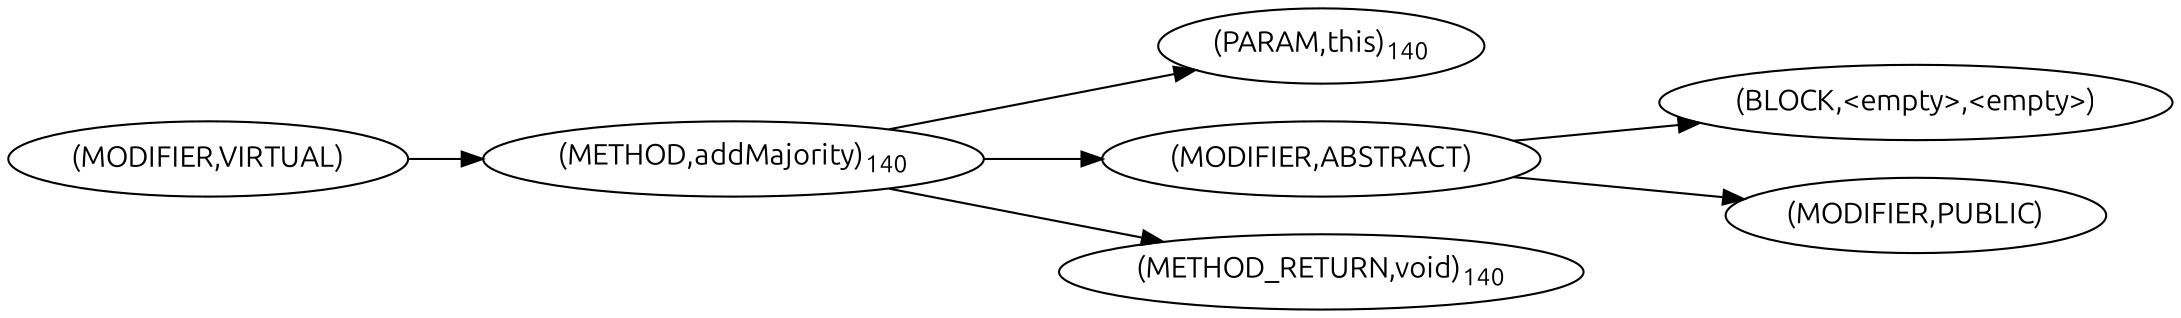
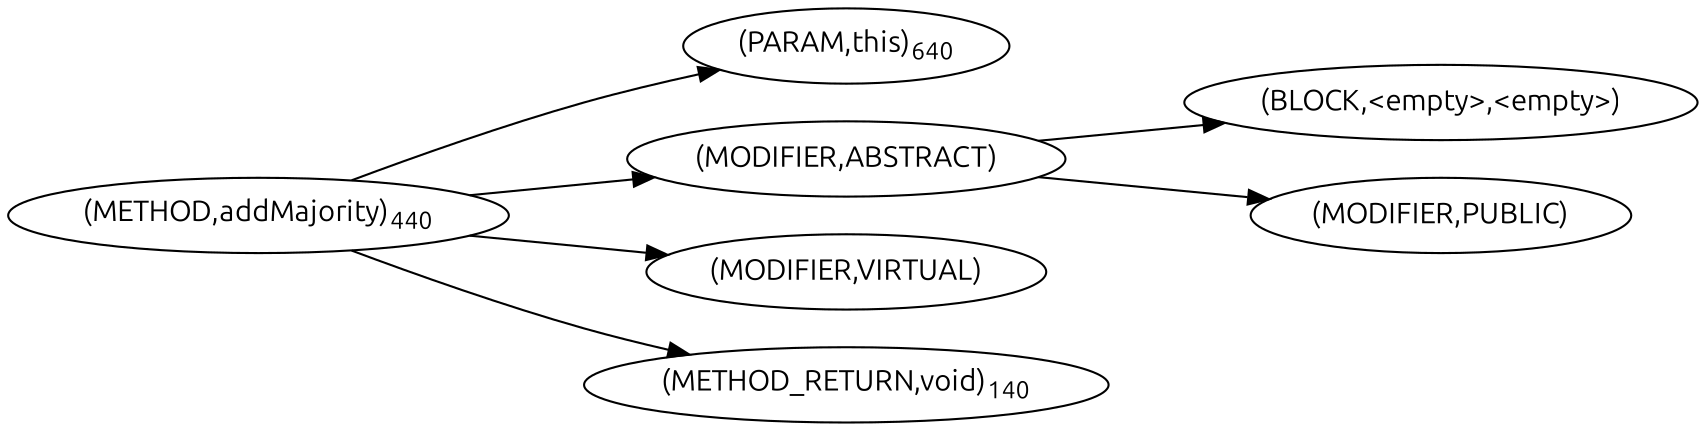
node "(PARAM,this)": text "140" -> "640"
node "(METHOD,addMajority)": text "140" -> "440"
edge "(MODIFIER,VIRTUAL)" -> "(METHOD,addMajority)": reversed
